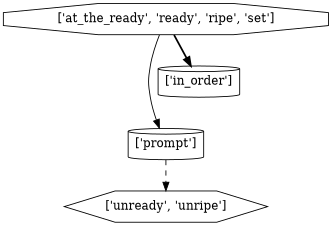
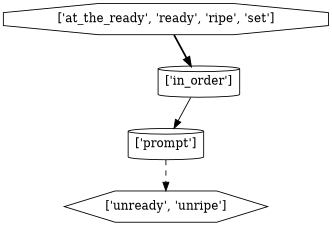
edge "['at_the_ready', 'ready', 'ripe', 'set']" -> "['prompt']": now "['in_order']" -> "['prompt']"
